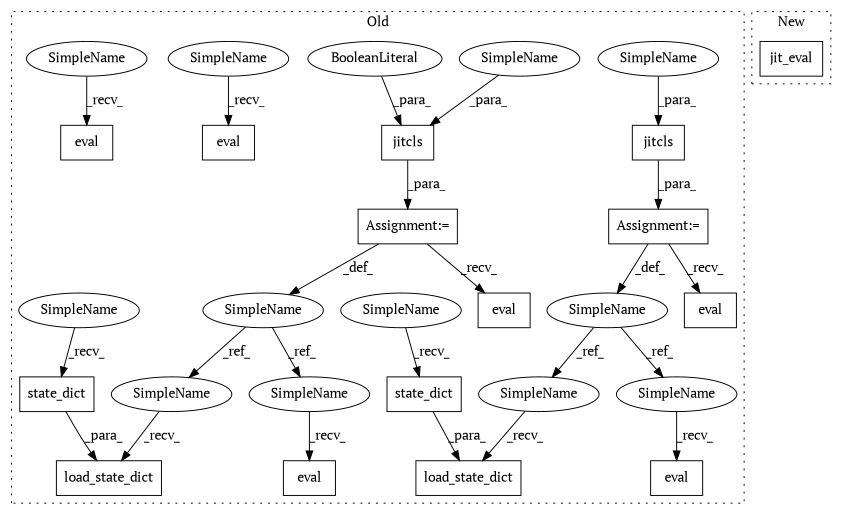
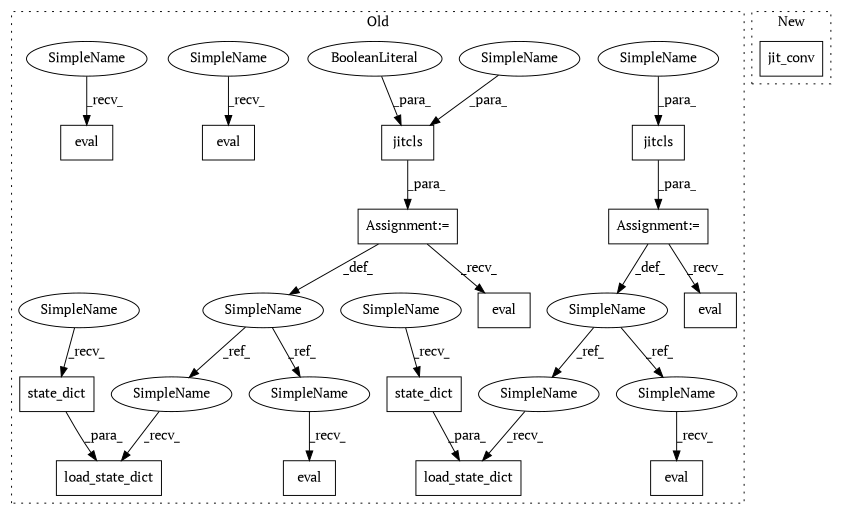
node "jit_eval": label "jit_eval" -> "jit_conv"
